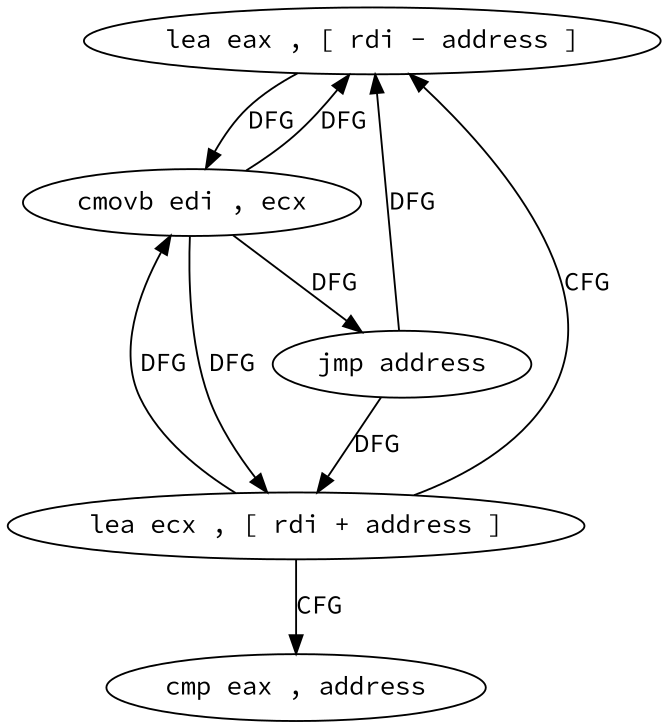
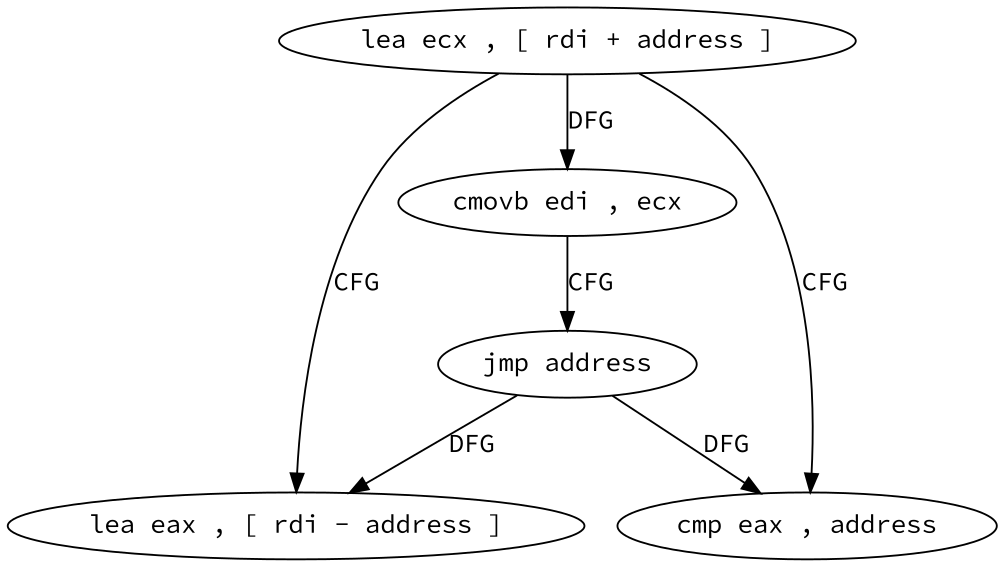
edge "lea eax , [ rdi - address ]" -> "cmovb edi , ecx": removed, label "DFG"
edge "cmovb edi , ecx" -> "lea eax , [ rdi - address ]": removed, label "DFG"
edge "cmovb edi , ecx" -> "jmp address": label "DFG" -> "CFG"
edge "cmovb edi , ecx" -> "lea ecx , [ rdi + address ]": removed, label "DFG"
edge "jmp address" -> "lea ecx , [ rdi + address ]": now "jmp address" -> "cmp eax , address"
